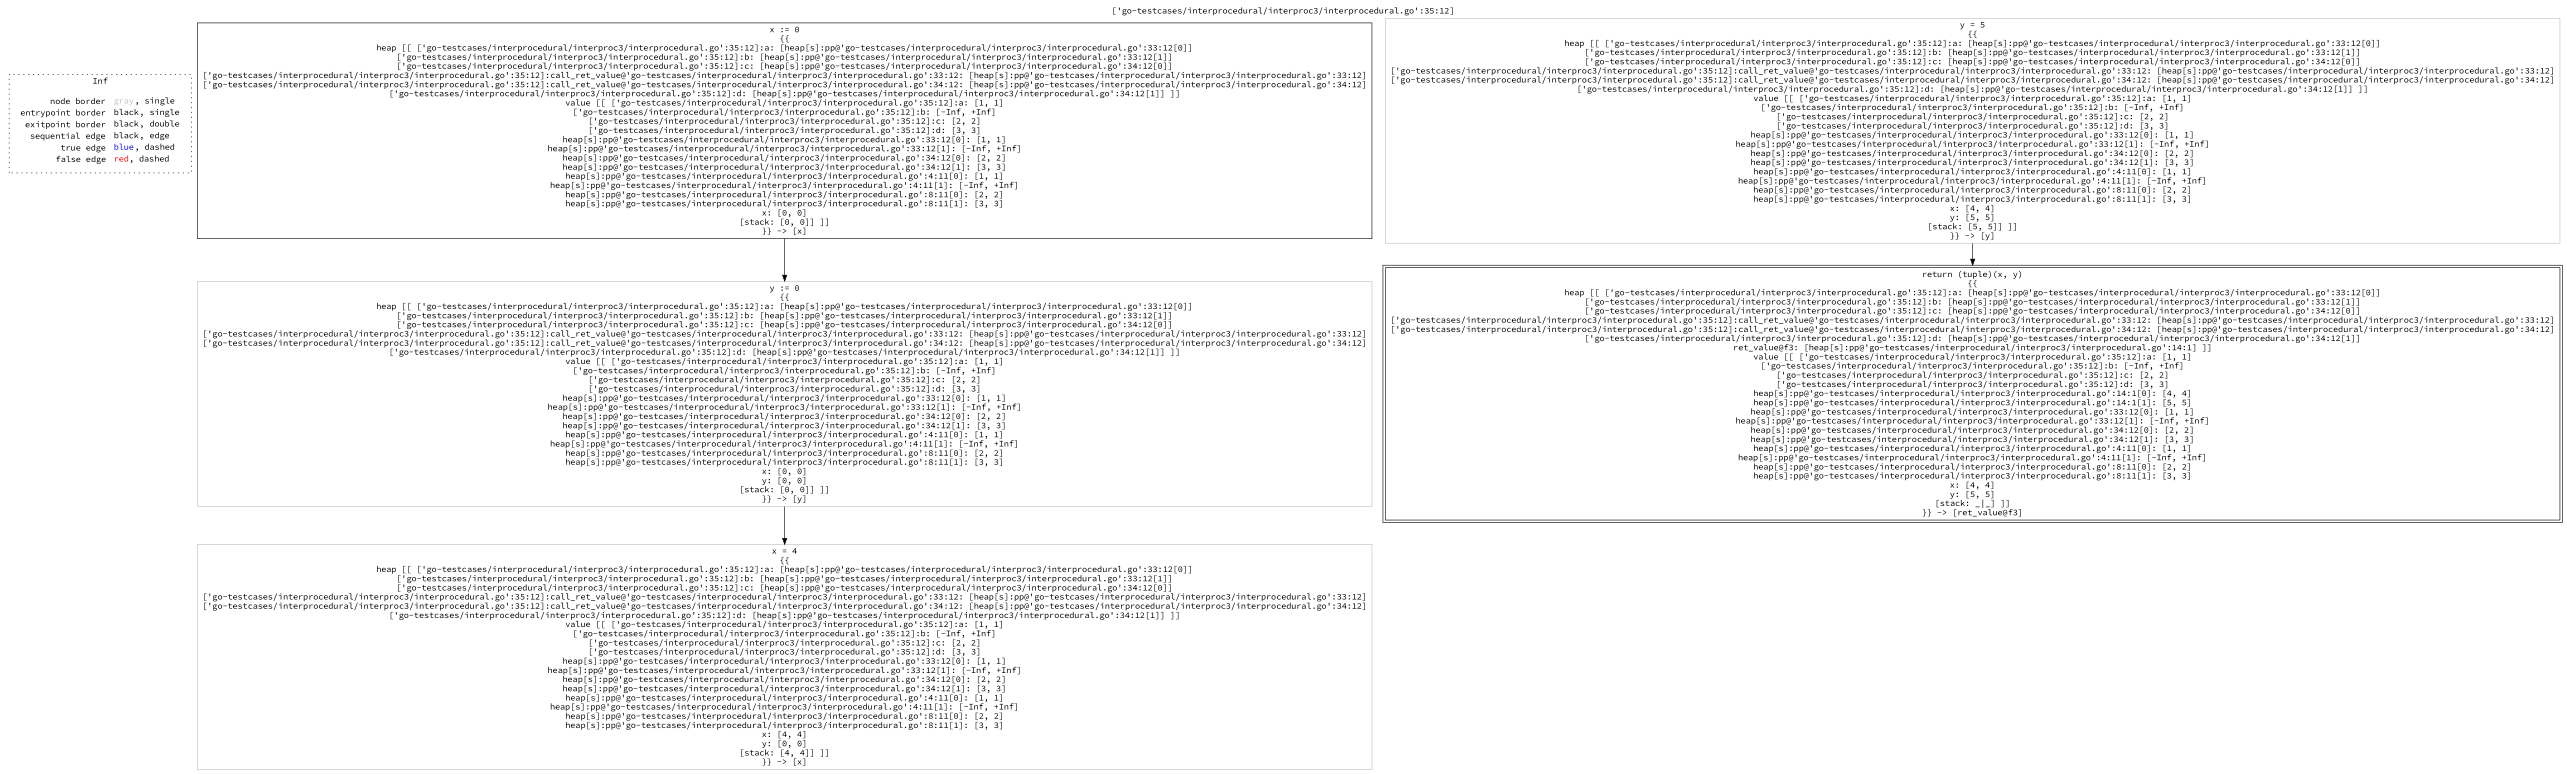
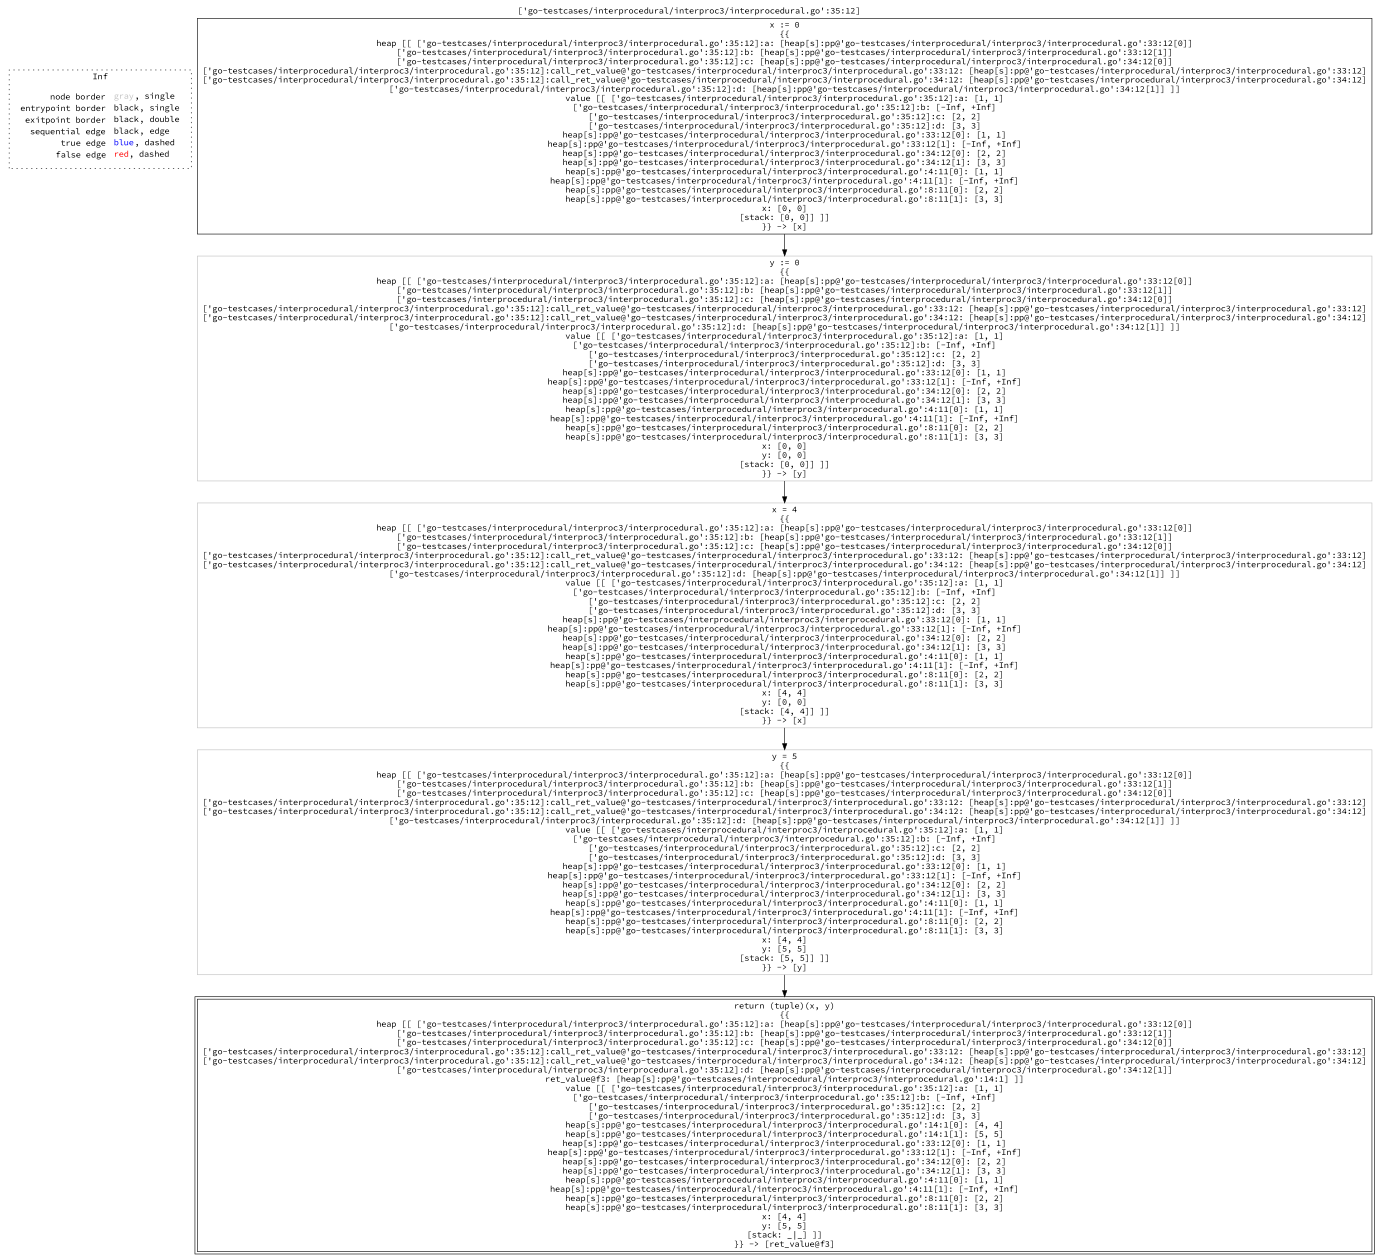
edge "x = 4" -> "y = 5": added
